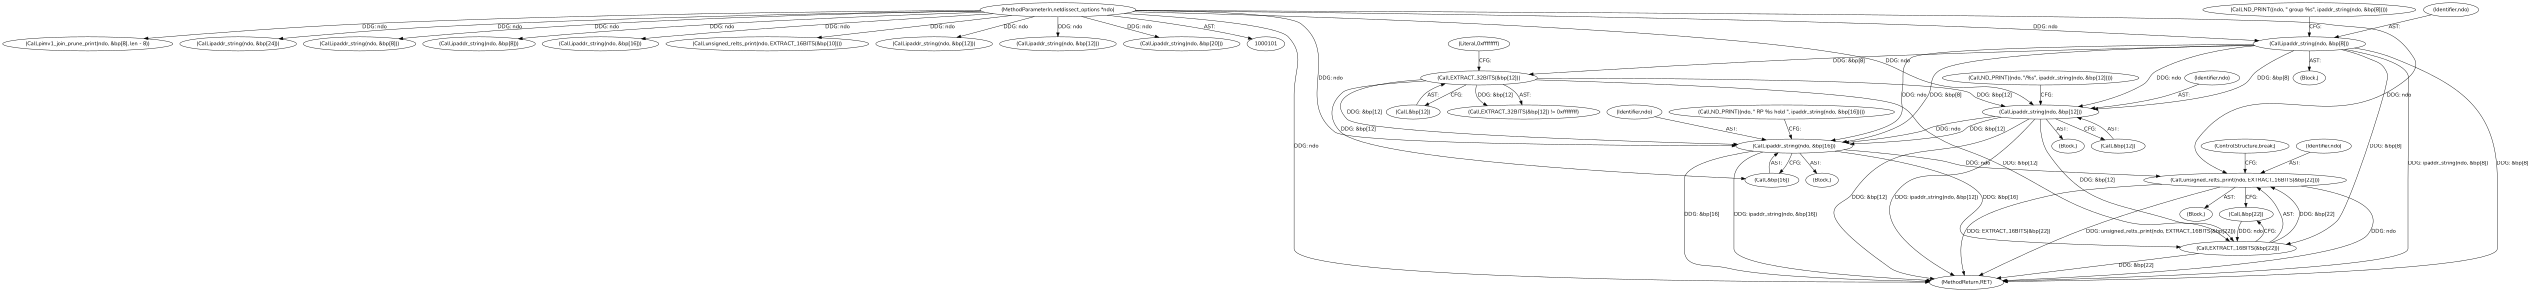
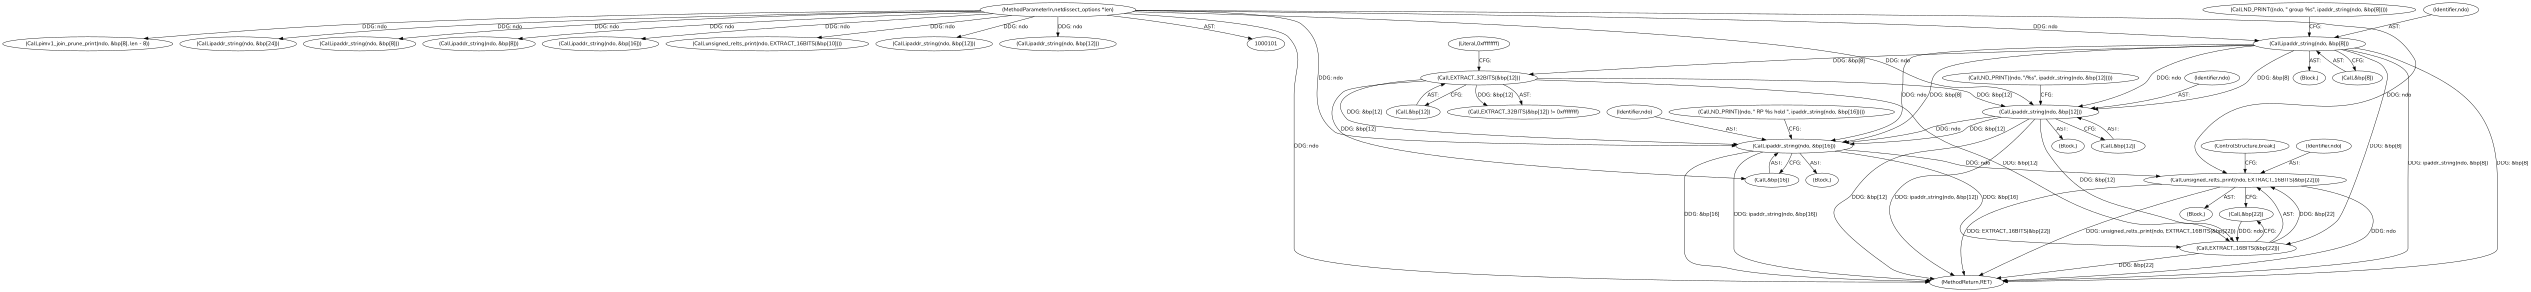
node "(MethodParameterIn,netdissect_options *ndo)": label "(MethodParameterIn,netdissect_options *ndo)" -> "(MethodParameterIn,netdissect_options *len)"
node "(Call,ipaddr_string(ndo, &bp[20]))": removed
node "(Call,&bp[8])": added
